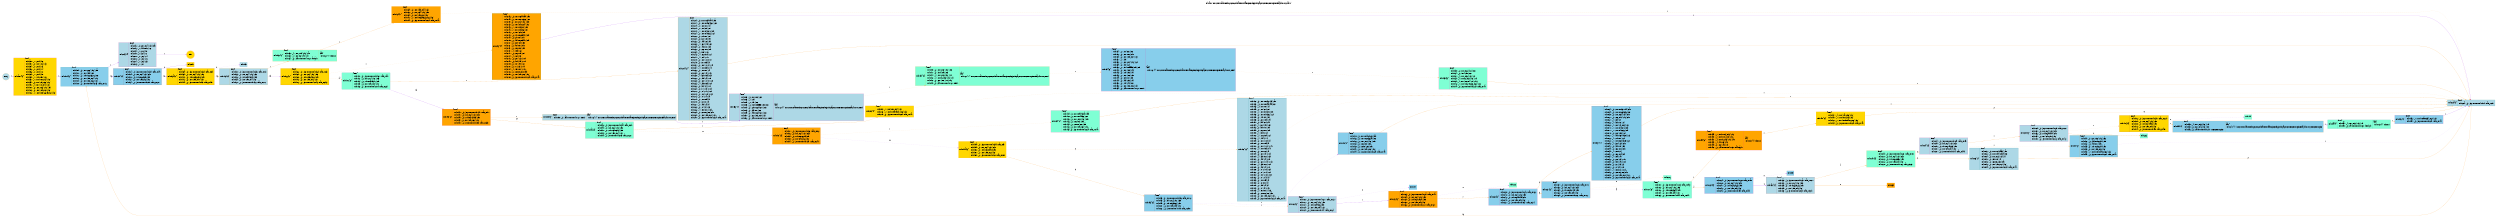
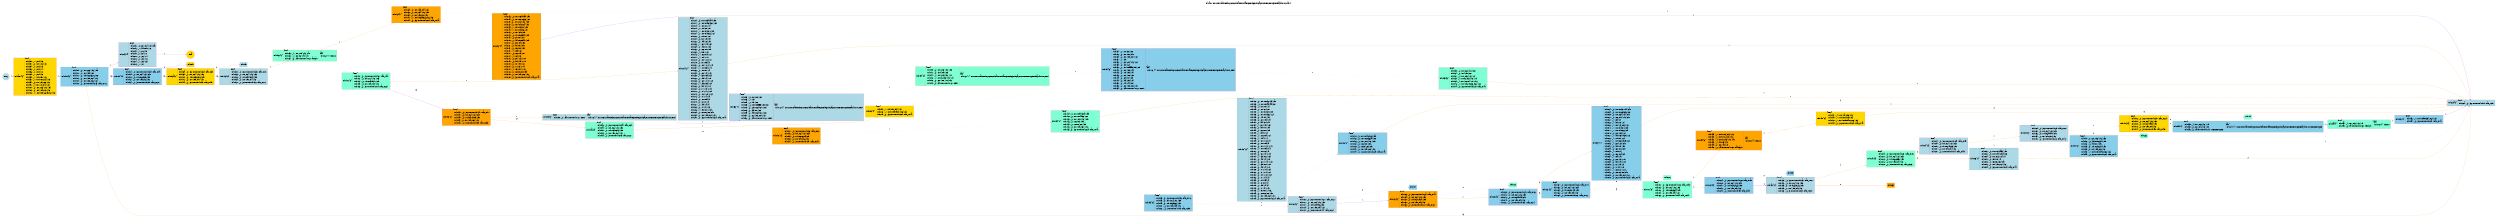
node "Exit": label "Exit" -> "Final"
node "0x401b66 [22]": removed
node "0x401bda [25]": removed
